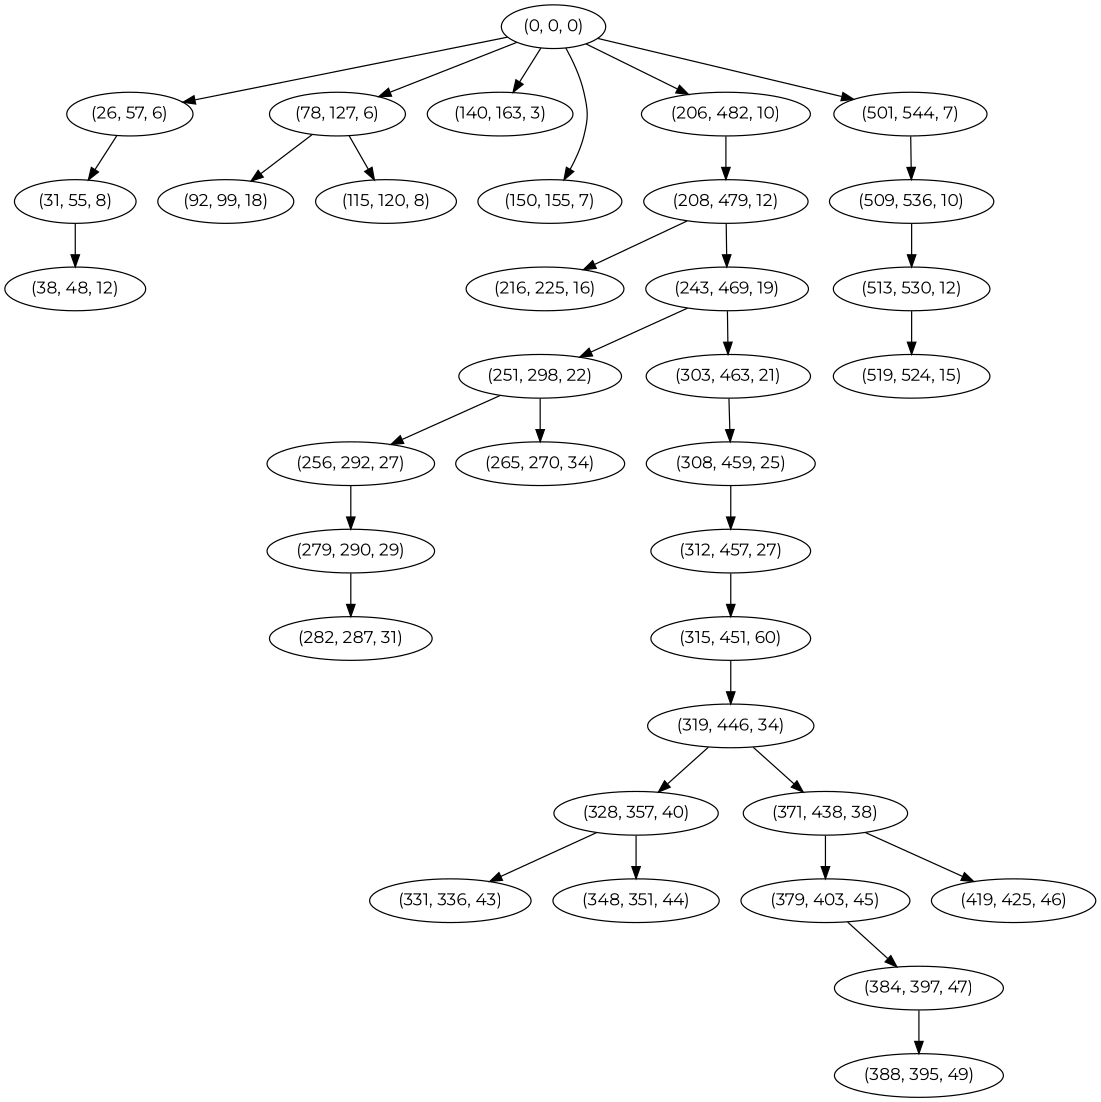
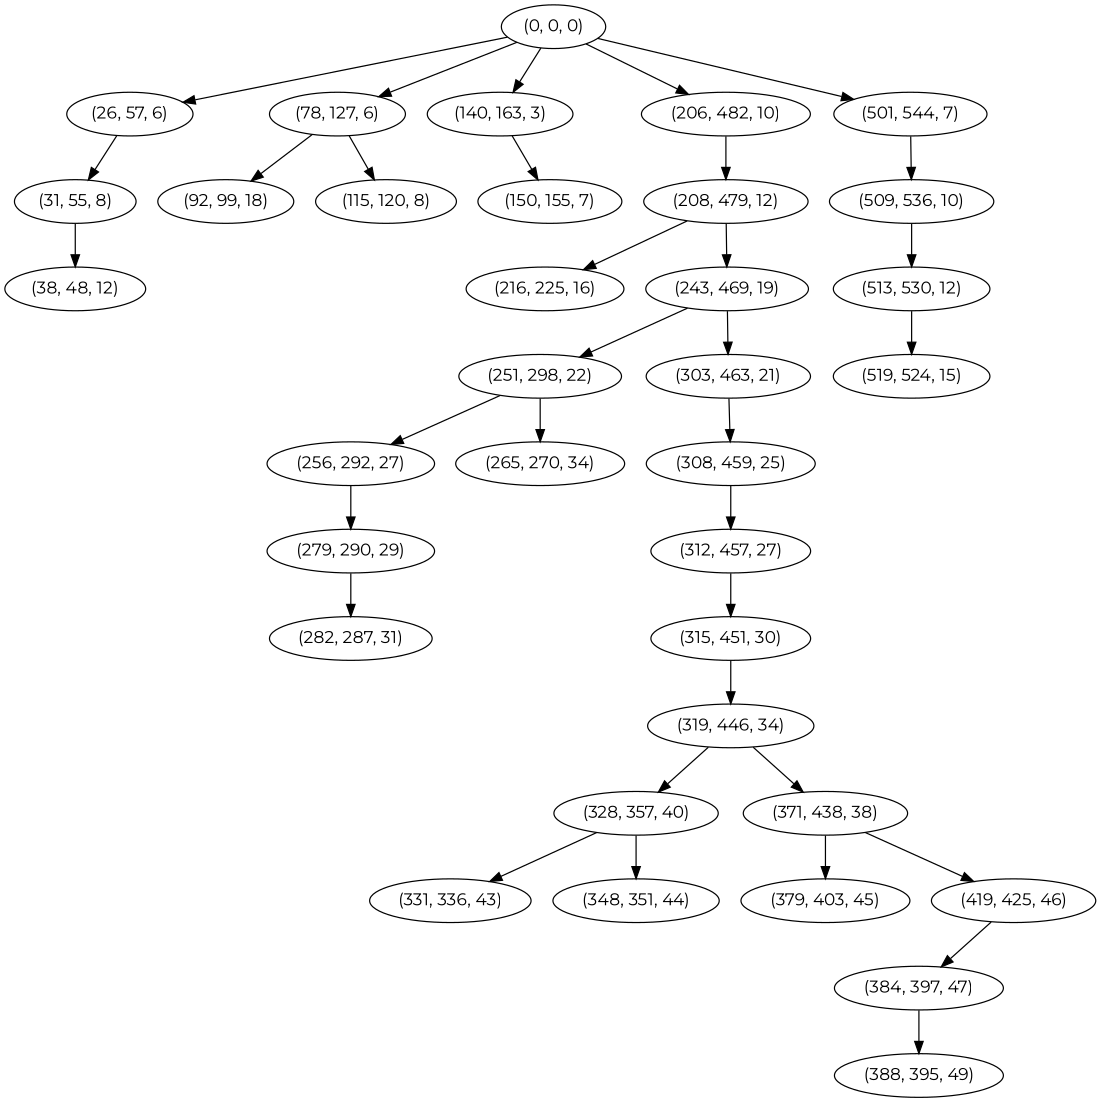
edge "(0, 0, 0)" -> "(150, 155, 7)": now "(140, 163, 3)" -> "(150, 155, 7)"
node "(315, 451, 60)": label "(315, 451, 60)" -> "(315, 451, 30)"
edge "(379, 403, 45)" -> "(384, 397, 47)": now "(419, 425, 46)" -> "(384, 397, 47)"
